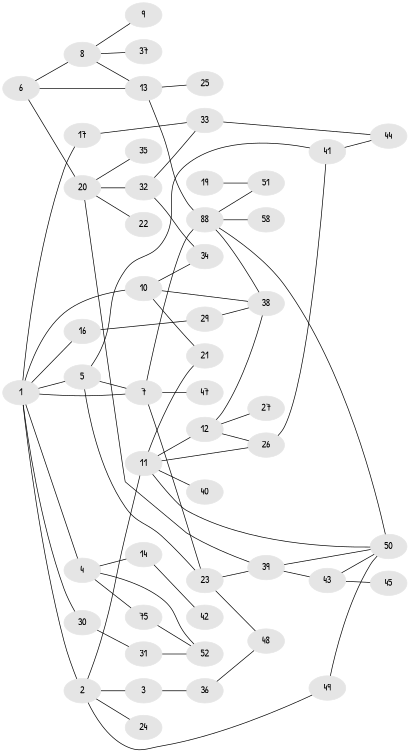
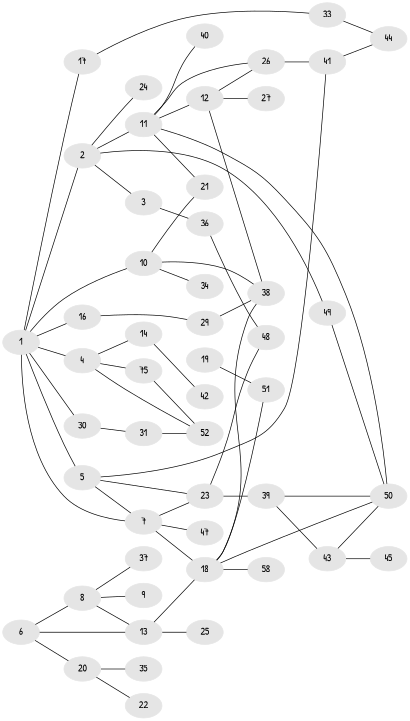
node "32": removed
node "88": label "88" -> "18"
edge "20" -- "39": removed
